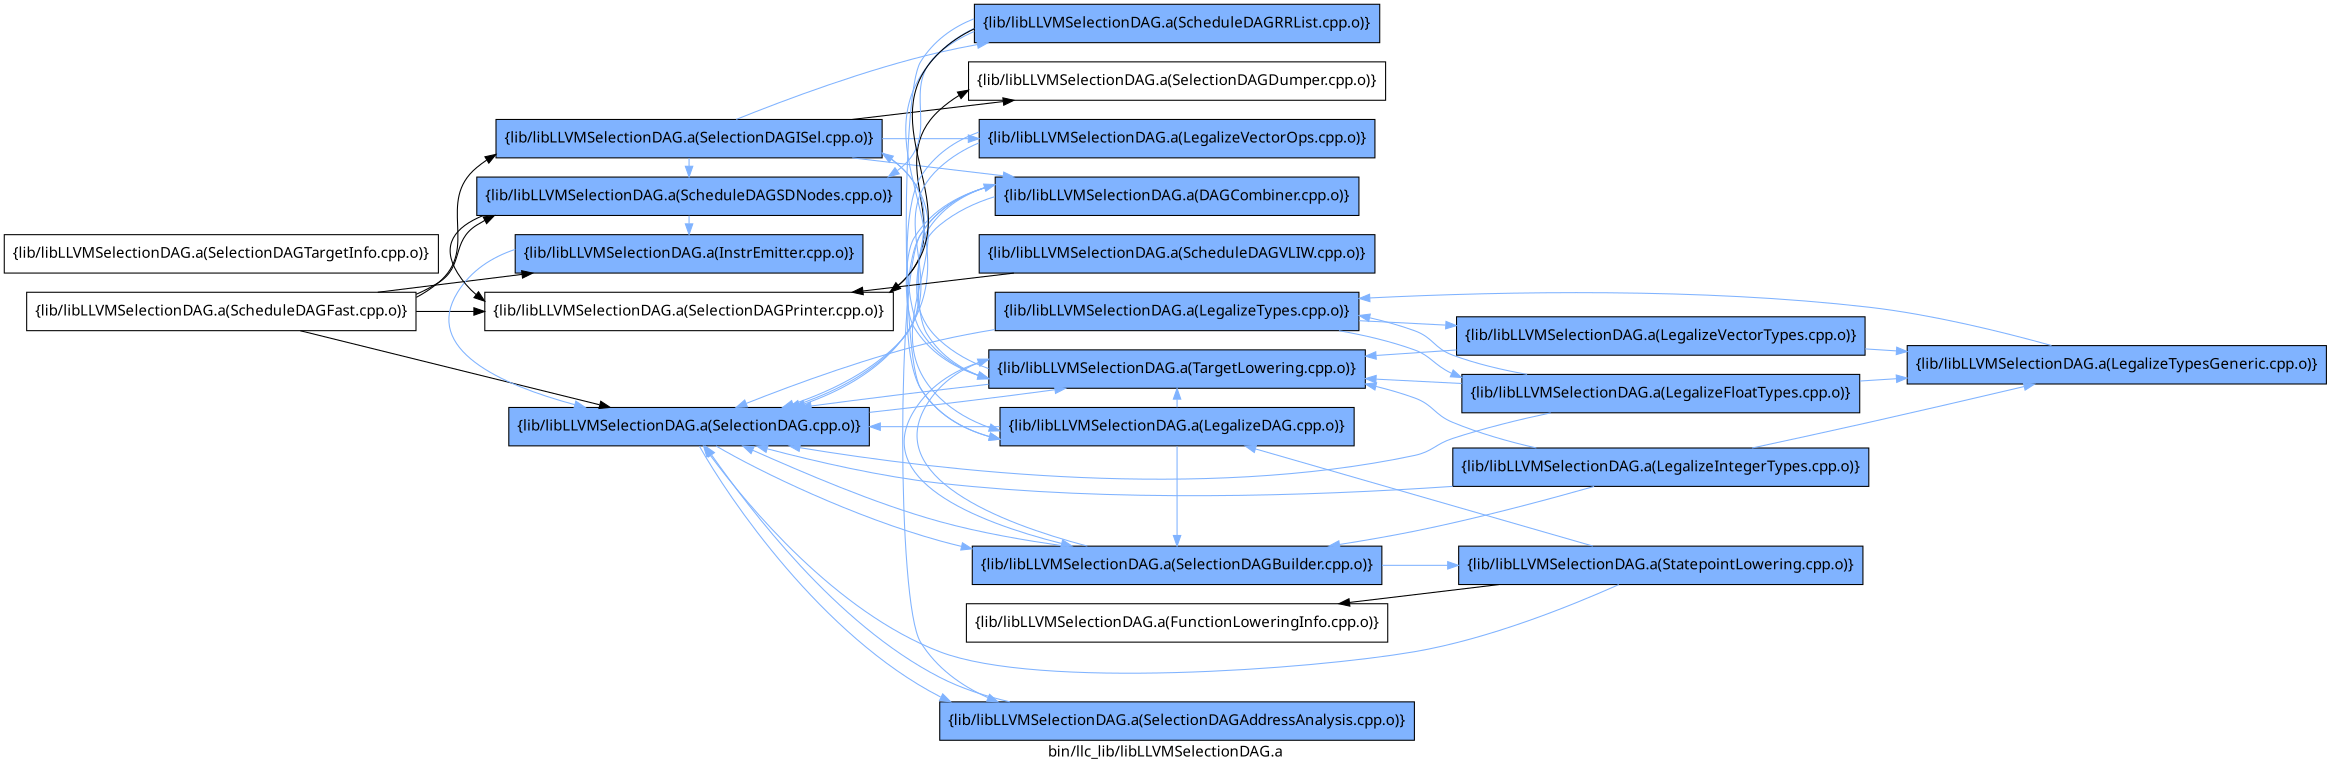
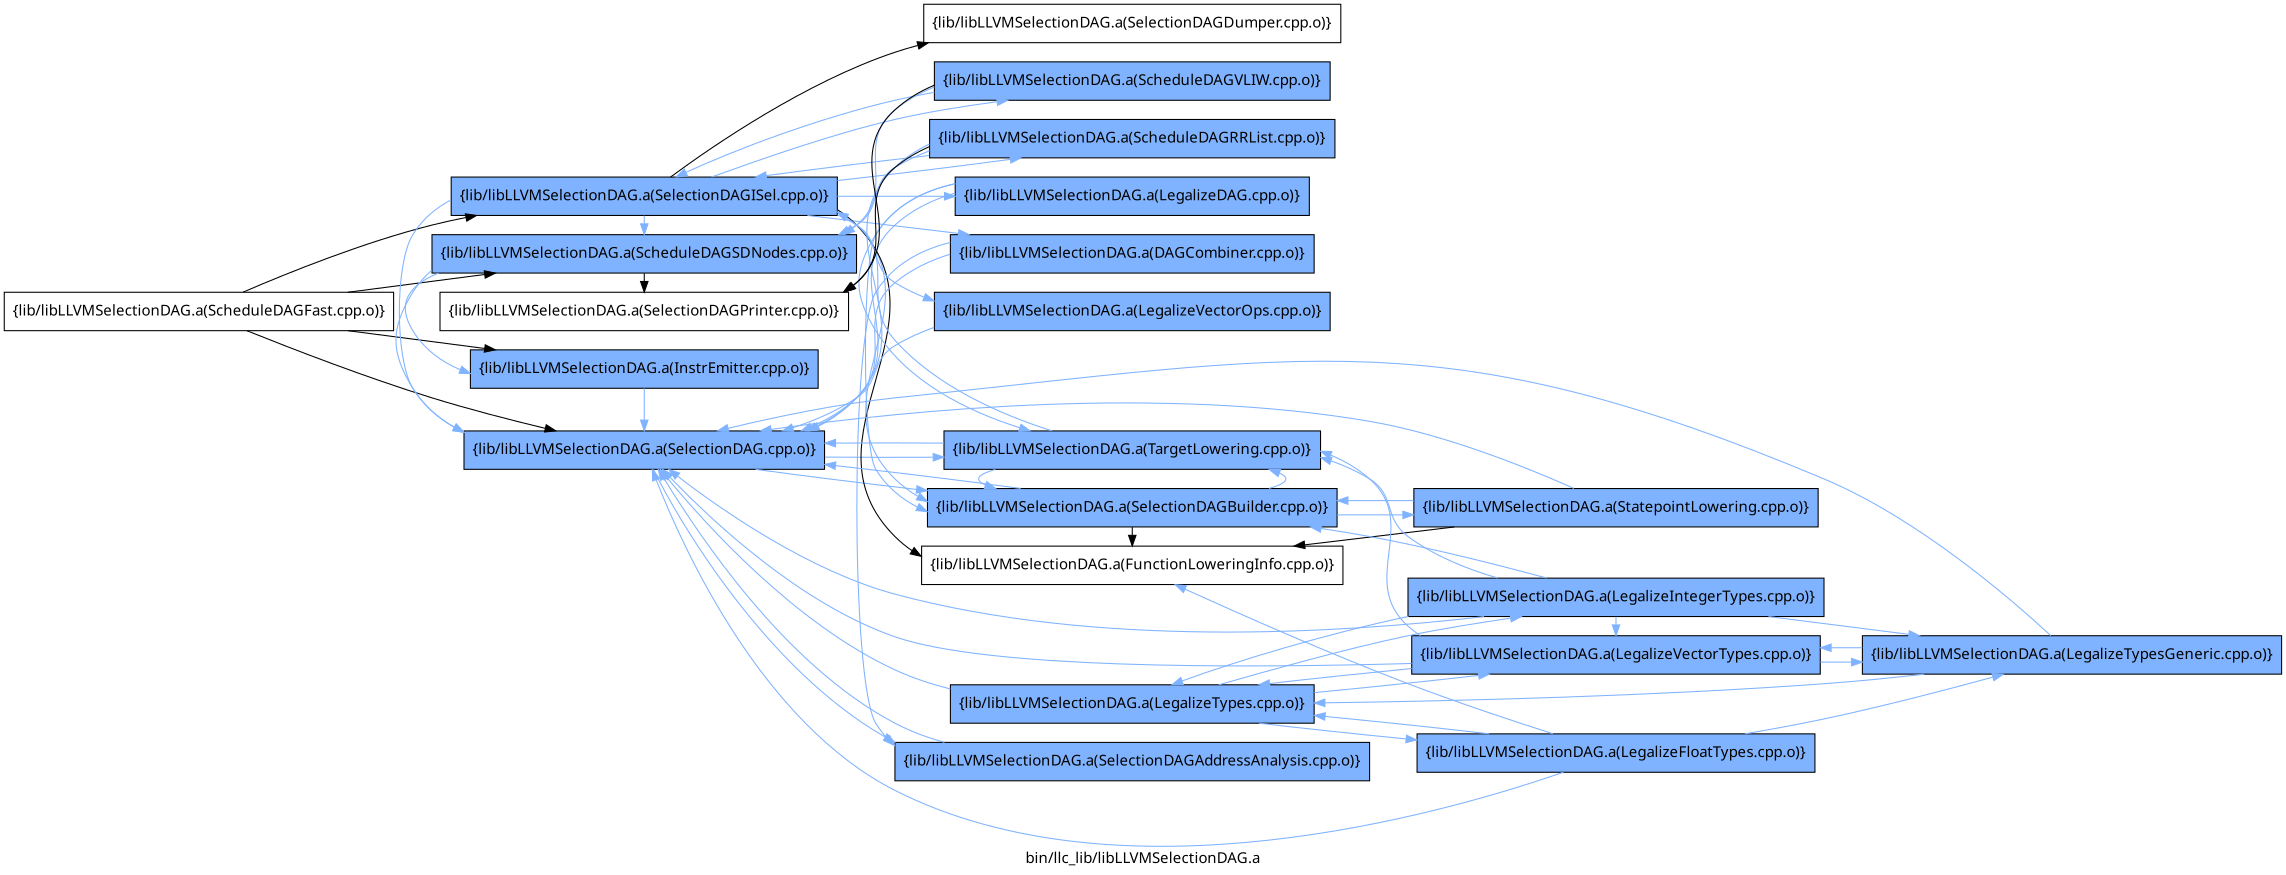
edge "{lib/libLLVMSelectionDAG.a(ScheduleDAGVLIW.cpp.o)}" -> "{lib/libLLVMSelectionDAG.a(SelectionDAGISel.cpp.o)}": added
edge "{lib/libLLVMSelectionDAG.a(SelectionDAGISel.cpp.o)}" -> "{lib/libLLVMSelectionDAG.a(ScheduleDAGVLIW.cpp.o)}": added
edge "{lib/libLLVMSelectionDAG.a(ScheduleDAGVLIW.cpp.o)}" -> "{lib/libLLVMSelectionDAG.a(ScheduleDAGSDNodes.cpp.o)}": added
edge "{lib/libLLVMSelectionDAG.a(SelectionDAGPrinter.cpp.o)}" -> "{lib/libLLVMSelectionDAG.a(SelectionDAGDumper.cpp.o)}": removed
edge "{lib/libLLVMSelectionDAG.a(ScheduleDAGRRList.cpp.o)}" -> "{lib/libLLVMSelectionDAG.a(LegalizeDAG.cpp.o)}": now "{lib/libLLVMSelectionDAG.a(ScheduleDAGRRList.cpp.o)}" -> "{lib/libLLVMSelectionDAG.a(SelectionDAGISel.cpp.o)}"
node "{lib/libLLVMSelectionDAG.a(SelectionDAGTargetInfo.cpp.o)}": removed
edge "{lib/libLLVMSelectionDAG.a(LegalizeVectorOps.cpp.o)}" -> "{lib/libLLVMSelectionDAG.a(TargetLowering.cpp.o)}": removed
edge "{lib/libLLVMSelectionDAG.a(DAGCombiner.cpp.o)}" -> "{lib/libLLVMSelectionDAG.a(TargetLowering.cpp.o)}": removed
edge "{lib/libLLVMSelectionDAG.a(TargetLowering.cpp.o)}" -> "{lib/libLLVMSelectionDAG.a(DAGCombiner.cpp.o)}": removed
edge "{lib/libLLVMSelectionDAG.a(SelectionDAGISel.cpp.o)}" -> "{lib/libLLVMSelectionDAG.a(SelectionDAG.cpp.o)}": added
edge "{lib/libLLVMSelectionDAG.a(DAGCombiner.cpp.o)}" -> "{lib/libLLVMSelectionDAG.a(LegalizeDAG.cpp.o)}": removed
edge "{lib/libLLVMSelectionDAG.a(ScheduleDAGFast.cpp.o)}" -> "{lib/libLLVMSelectionDAG.a(SelectionDAGPrinter.cpp.o)}": removed
edge "{lib/libLLVMSelectionDAG.a(ScheduleDAGSDNodes.cpp.o)}" -> "{lib/libLLVMSelectionDAG.a(SelectionDAG.cpp.o)}": added
edge "{lib/libLLVMSelectionDAG.a(SelectionDAGISel.cpp.o)}" -> "{lib/libLLVMSelectionDAG.a(SelectionDAGBuilder.cpp.o)}": added
edge "{lib/libLLVMSelectionDAG.a(LegalizeTypesGeneric.cpp.o)}" -> "{lib/libLLVMSelectionDAG.a(SelectionDAG.cpp.o)}": added
edge "{lib/libLLVMSelectionDAG.a(SelectionDAGISel.cpp.o)}" -> "{lib/libLLVMSelectionDAG.a(FunctionLoweringInfo.cpp.o)}": added
edge "{lib/libLLVMSelectionDAG.a(LegalizeFloatTypes.cpp.o)}" -> "{lib/libLLVMSelectionDAG.a(TargetLowering.cpp.o)}": now "{lib/libLLVMSelectionDAG.a(LegalizeFloatTypes.cpp.o)}" -> "{lib/libLLVMSelectionDAG.a(FunctionLoweringInfo.cpp.o)}"
edge "{lib/libLLVMSelectionDAG.a(StatepointLowering.cpp.o)}" -> "{lib/libLLVMSelectionDAG.a(LegalizeDAG.cpp.o)}": now "{lib/libLLVMSelectionDAG.a(StatepointLowering.cpp.o)}" -> "{lib/libLLVMSelectionDAG.a(SelectionDAGBuilder.cpp.o)}"
edge "{lib/libLLVMSelectionDAG.a(SelectionDAGBuilder.cpp.o)}" -> "{lib/libLLVMSelectionDAG.a(FunctionLoweringInfo.cpp.o)}": added
edge "{lib/libLLVMSelectionDAG.a(LegalizeIntegerTypes.cpp.o)}" -> "{lib/libLLVMSelectionDAG.a(LegalizeVectorTypes.cpp.o)}": added
edge "{lib/libLLVMSelectionDAG.a(LegalizeIntegerTypes.cpp.o)}" -> "{lib/libLLVMSelectionDAG.a(LegalizeTypes.cpp.o)}": added
edge "{lib/libLLVMSelectionDAG.a(LegalizeTypes.cpp.o)}" -> "{lib/libLLVMSelectionDAG.a(LegalizeIntegerTypes.cpp.o)}": added
edge "{lib/libLLVMSelectionDAG.a(LegalizeTypesGeneric.cpp.o)}" -> "{lib/libLLVMSelectionDAG.a(LegalizeVectorTypes.cpp.o)}": added
edge "{lib/libLLVMSelectionDAG.a(LegalizeVectorTypes.cpp.o)}" -> "{lib/libLLVMSelectionDAG.a(SelectionDAG.cpp.o)}": added
edge "{lib/libLLVMSelectionDAG.a(LegalizeVectorTypes.cpp.o)}" -> "{lib/libLLVMSelectionDAG.a(LegalizeTypes.cpp.o)}": added
